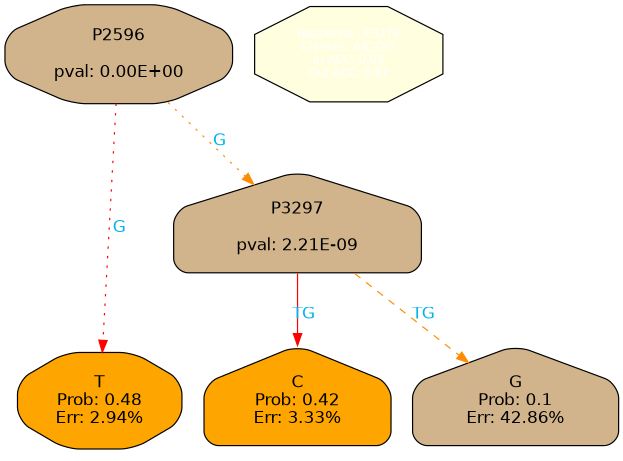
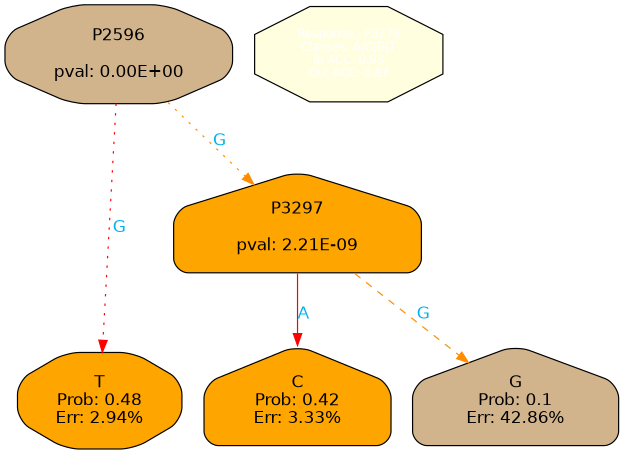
node "P3297 pval: 2.21E-09": fillcolor tan -> orange
edge "P3297 pval: 2.21E-09" -> "C Prob: 0.42 Err: 3.33%": label "TG" -> "A"
edge "P3297 pval: 2.21E-09" -> "G Prob: 0.1 Err: 42.86%": label "TG" -> "G"
